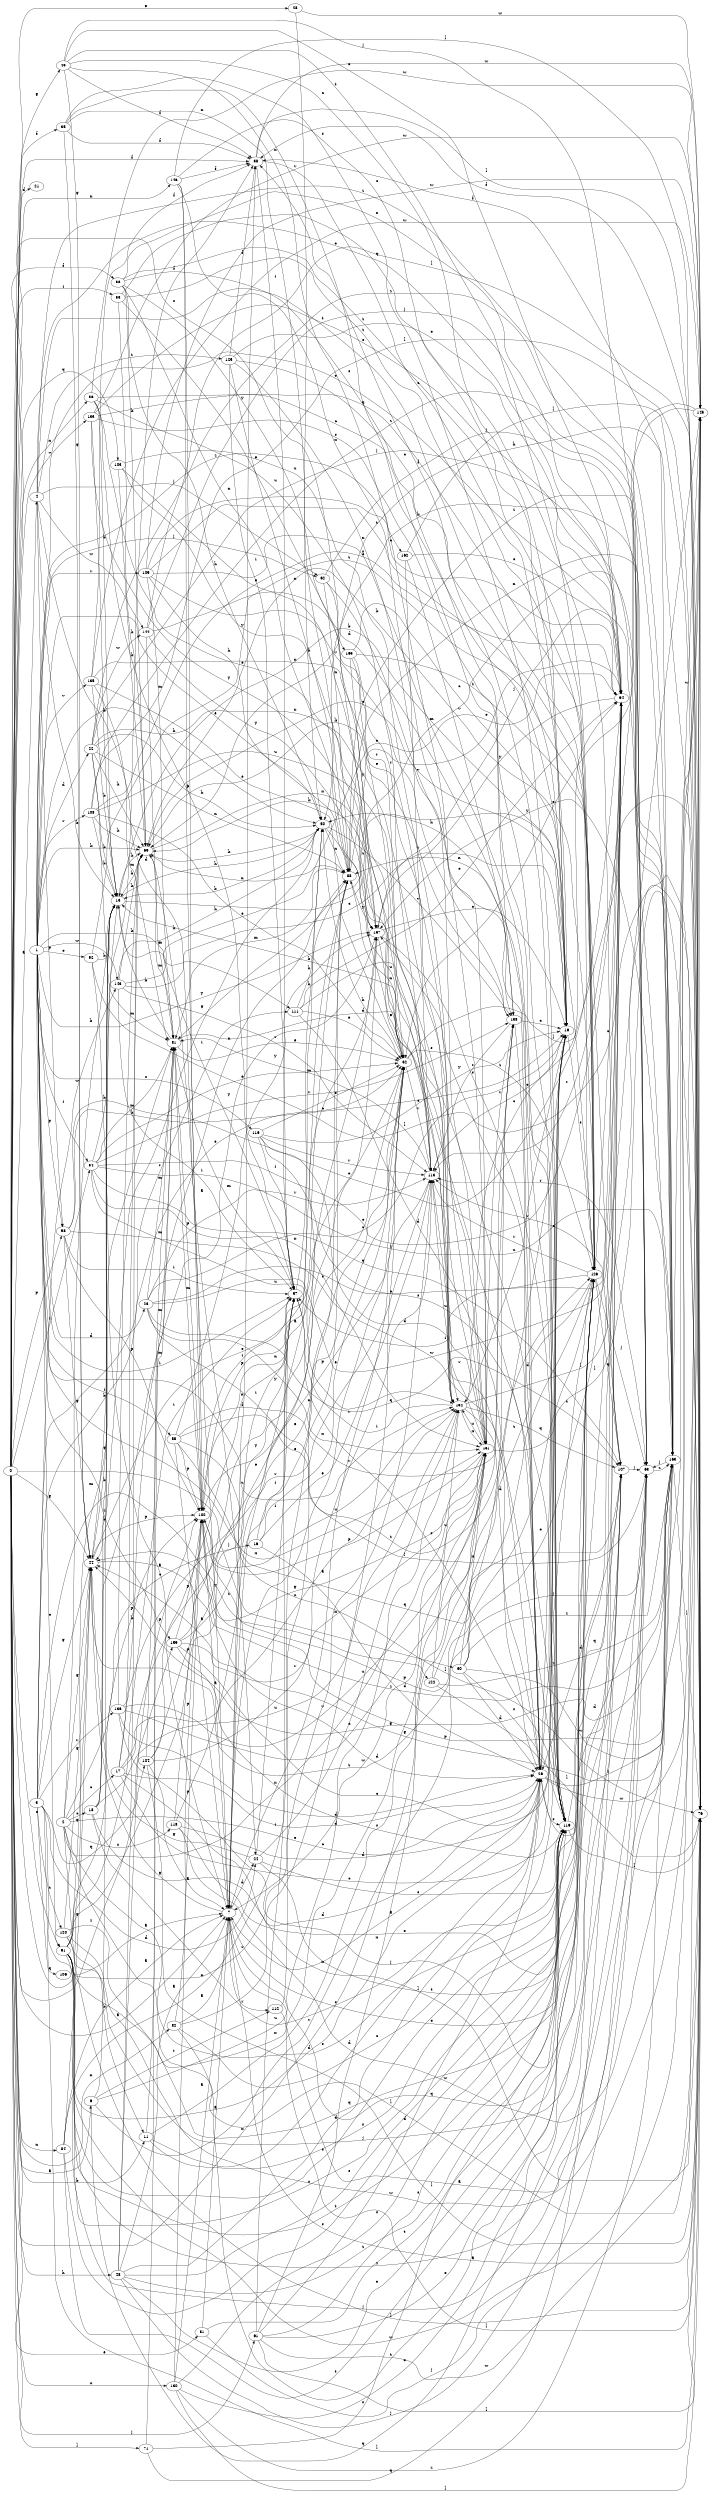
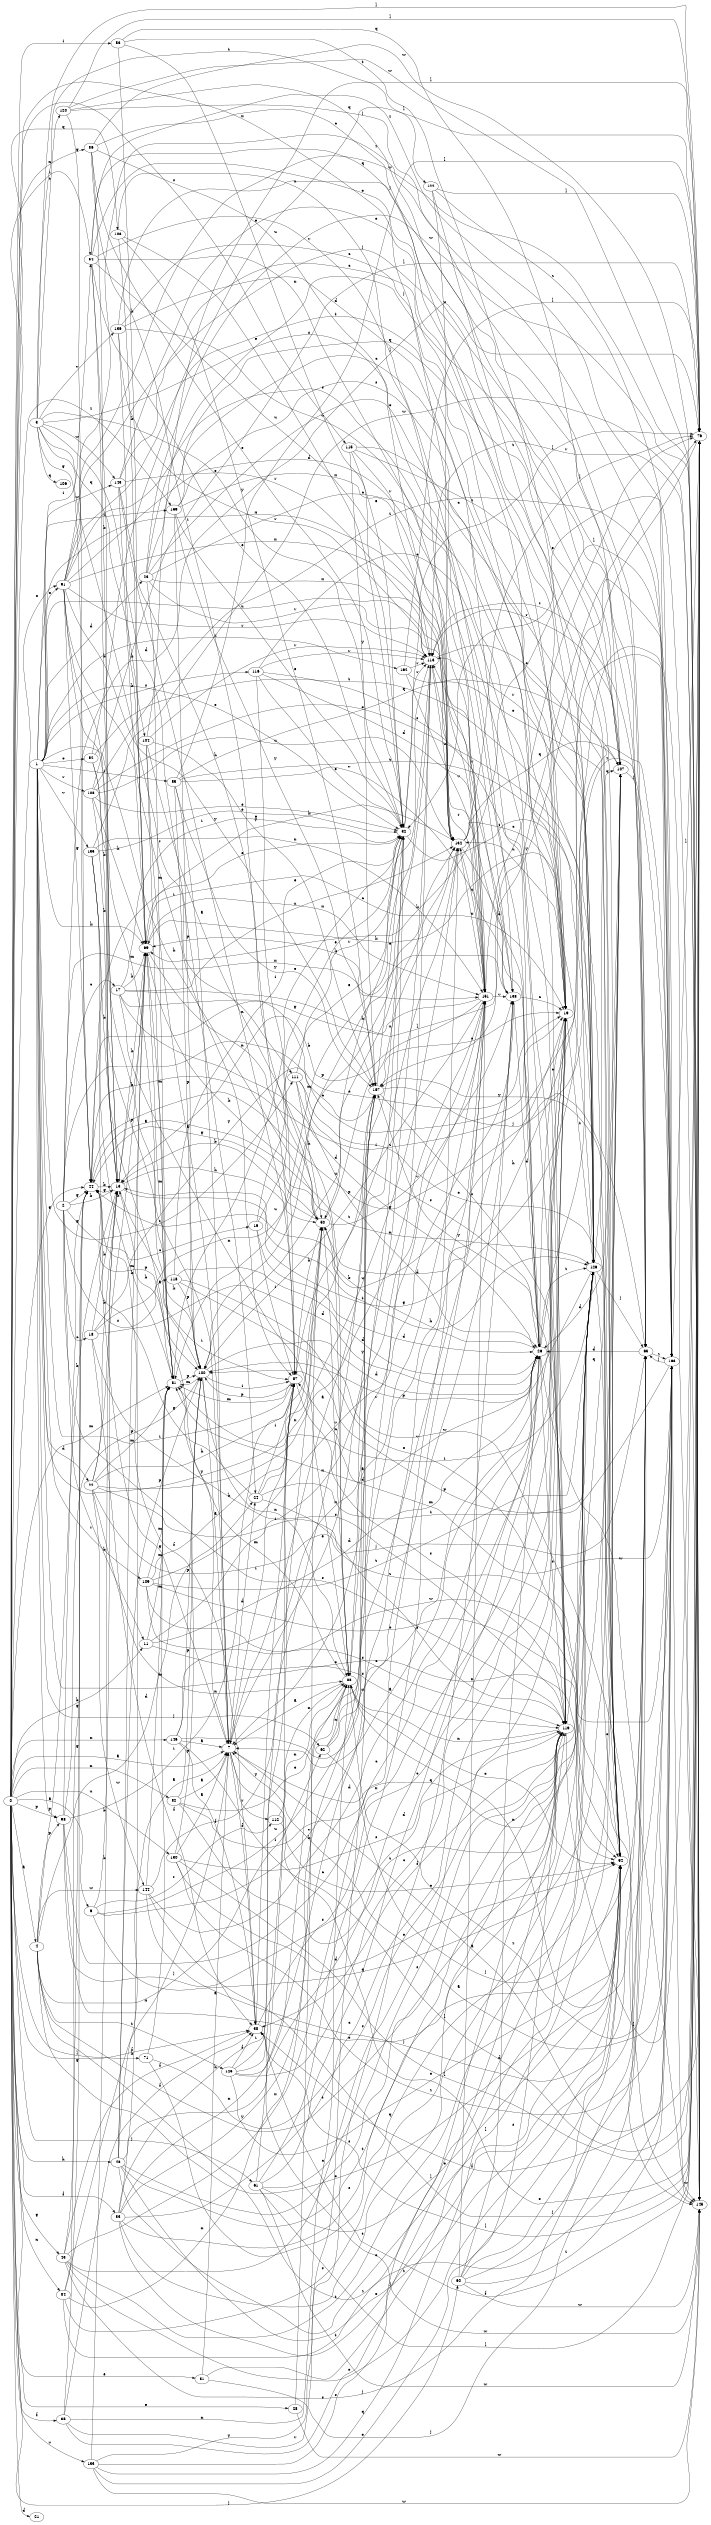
node "165": label "165" -> "115"
edge "33" -> "19": added, label "c"
edge "151" -> "7": label "w" -> "a"
edge "84" -> "7": label "a" -> "x"
